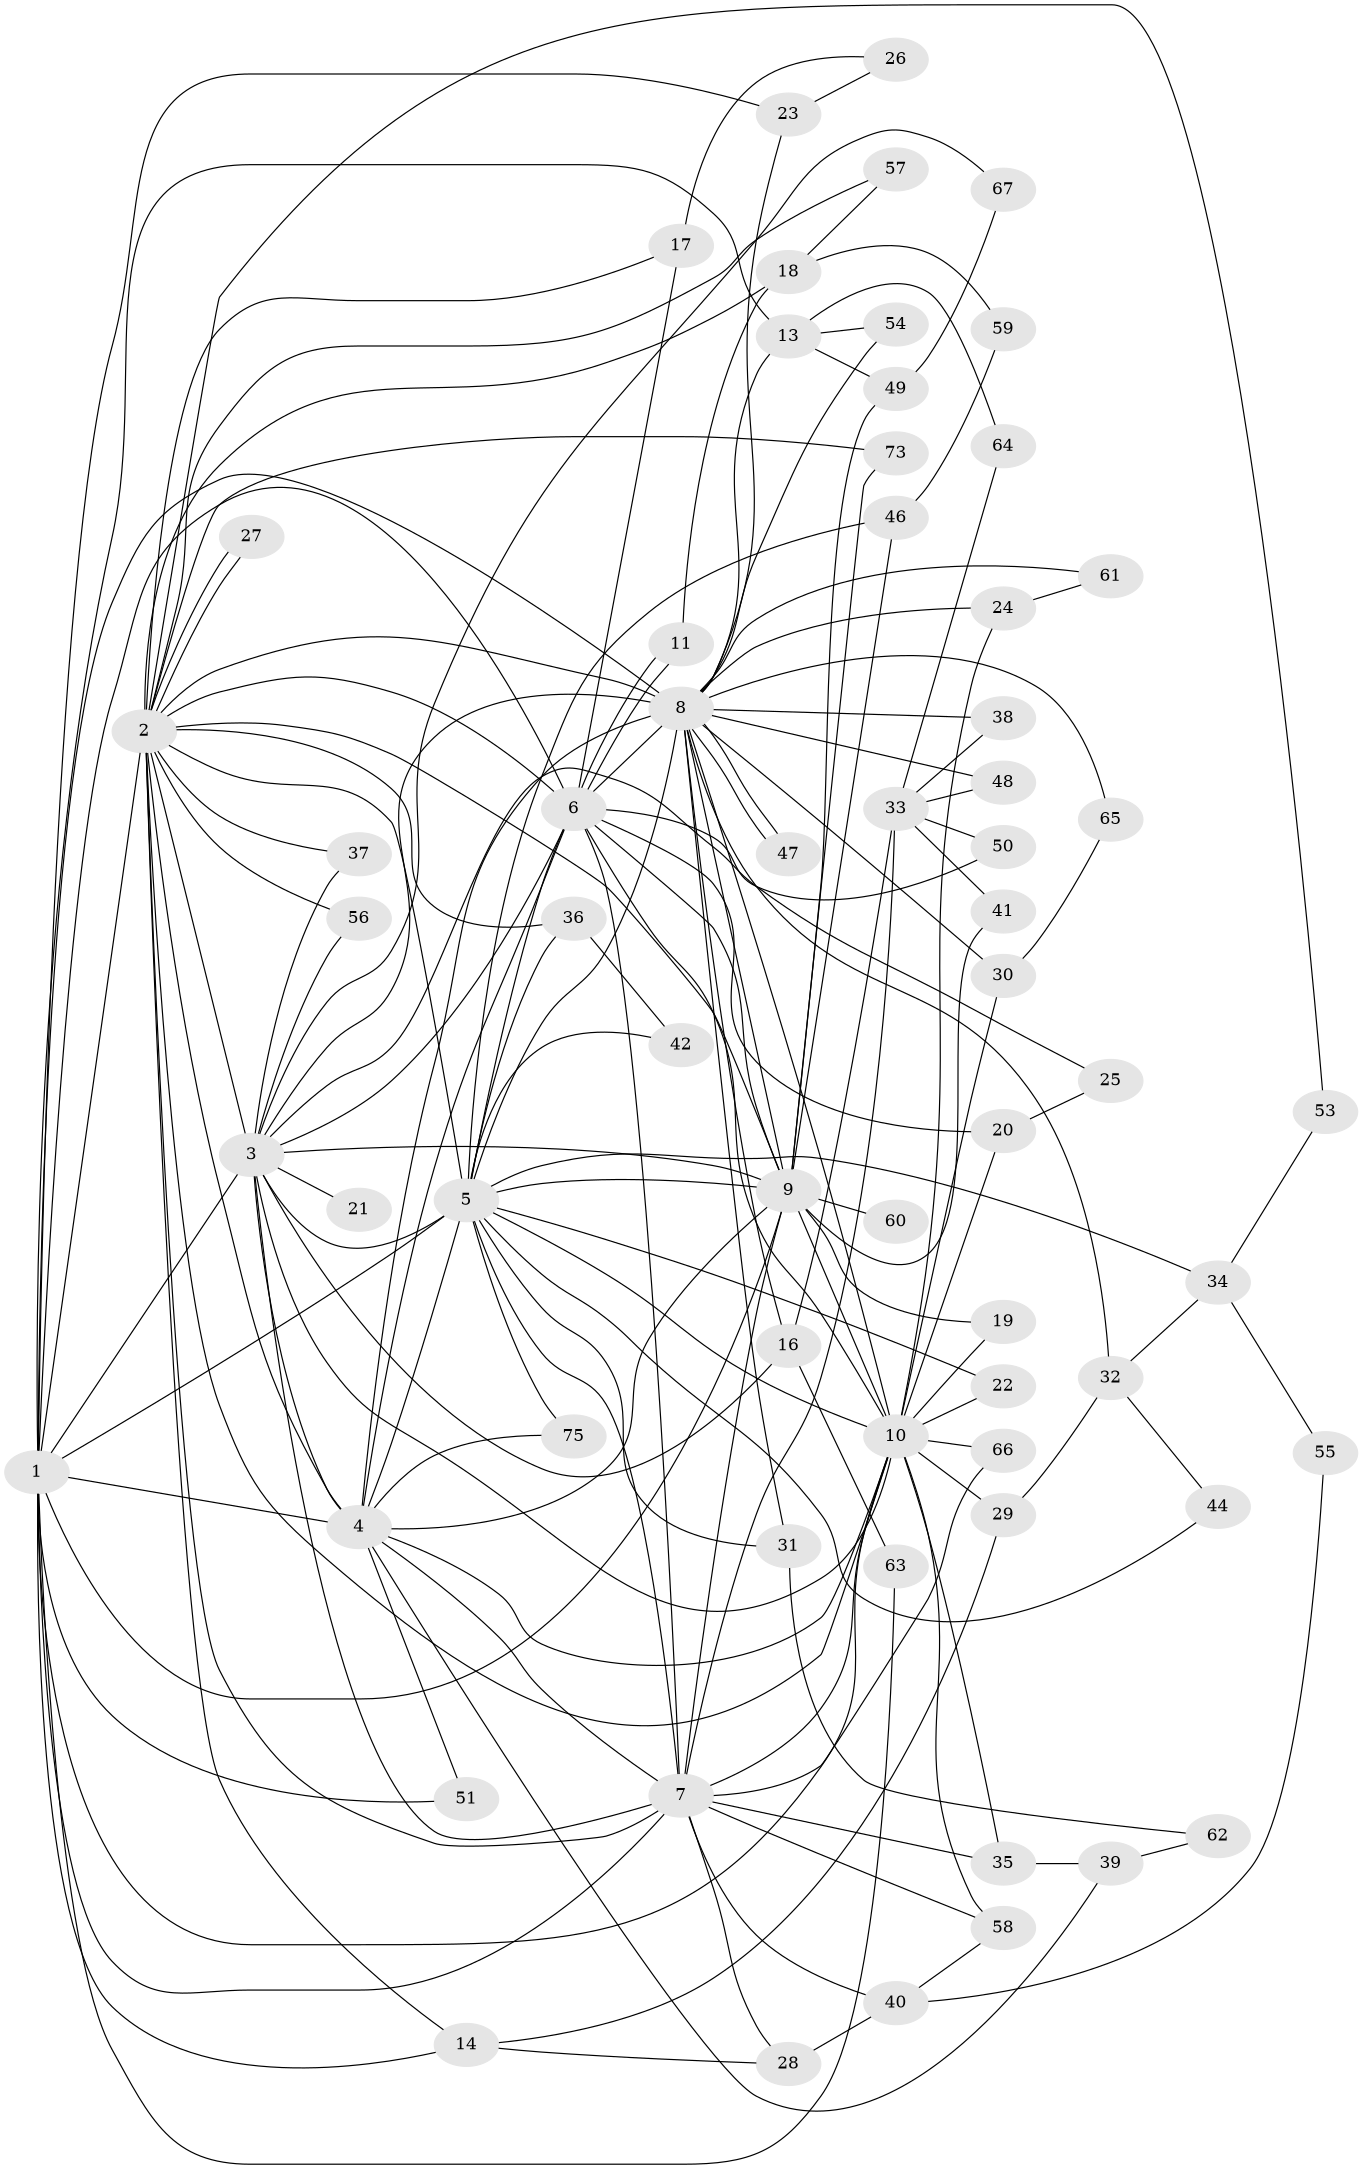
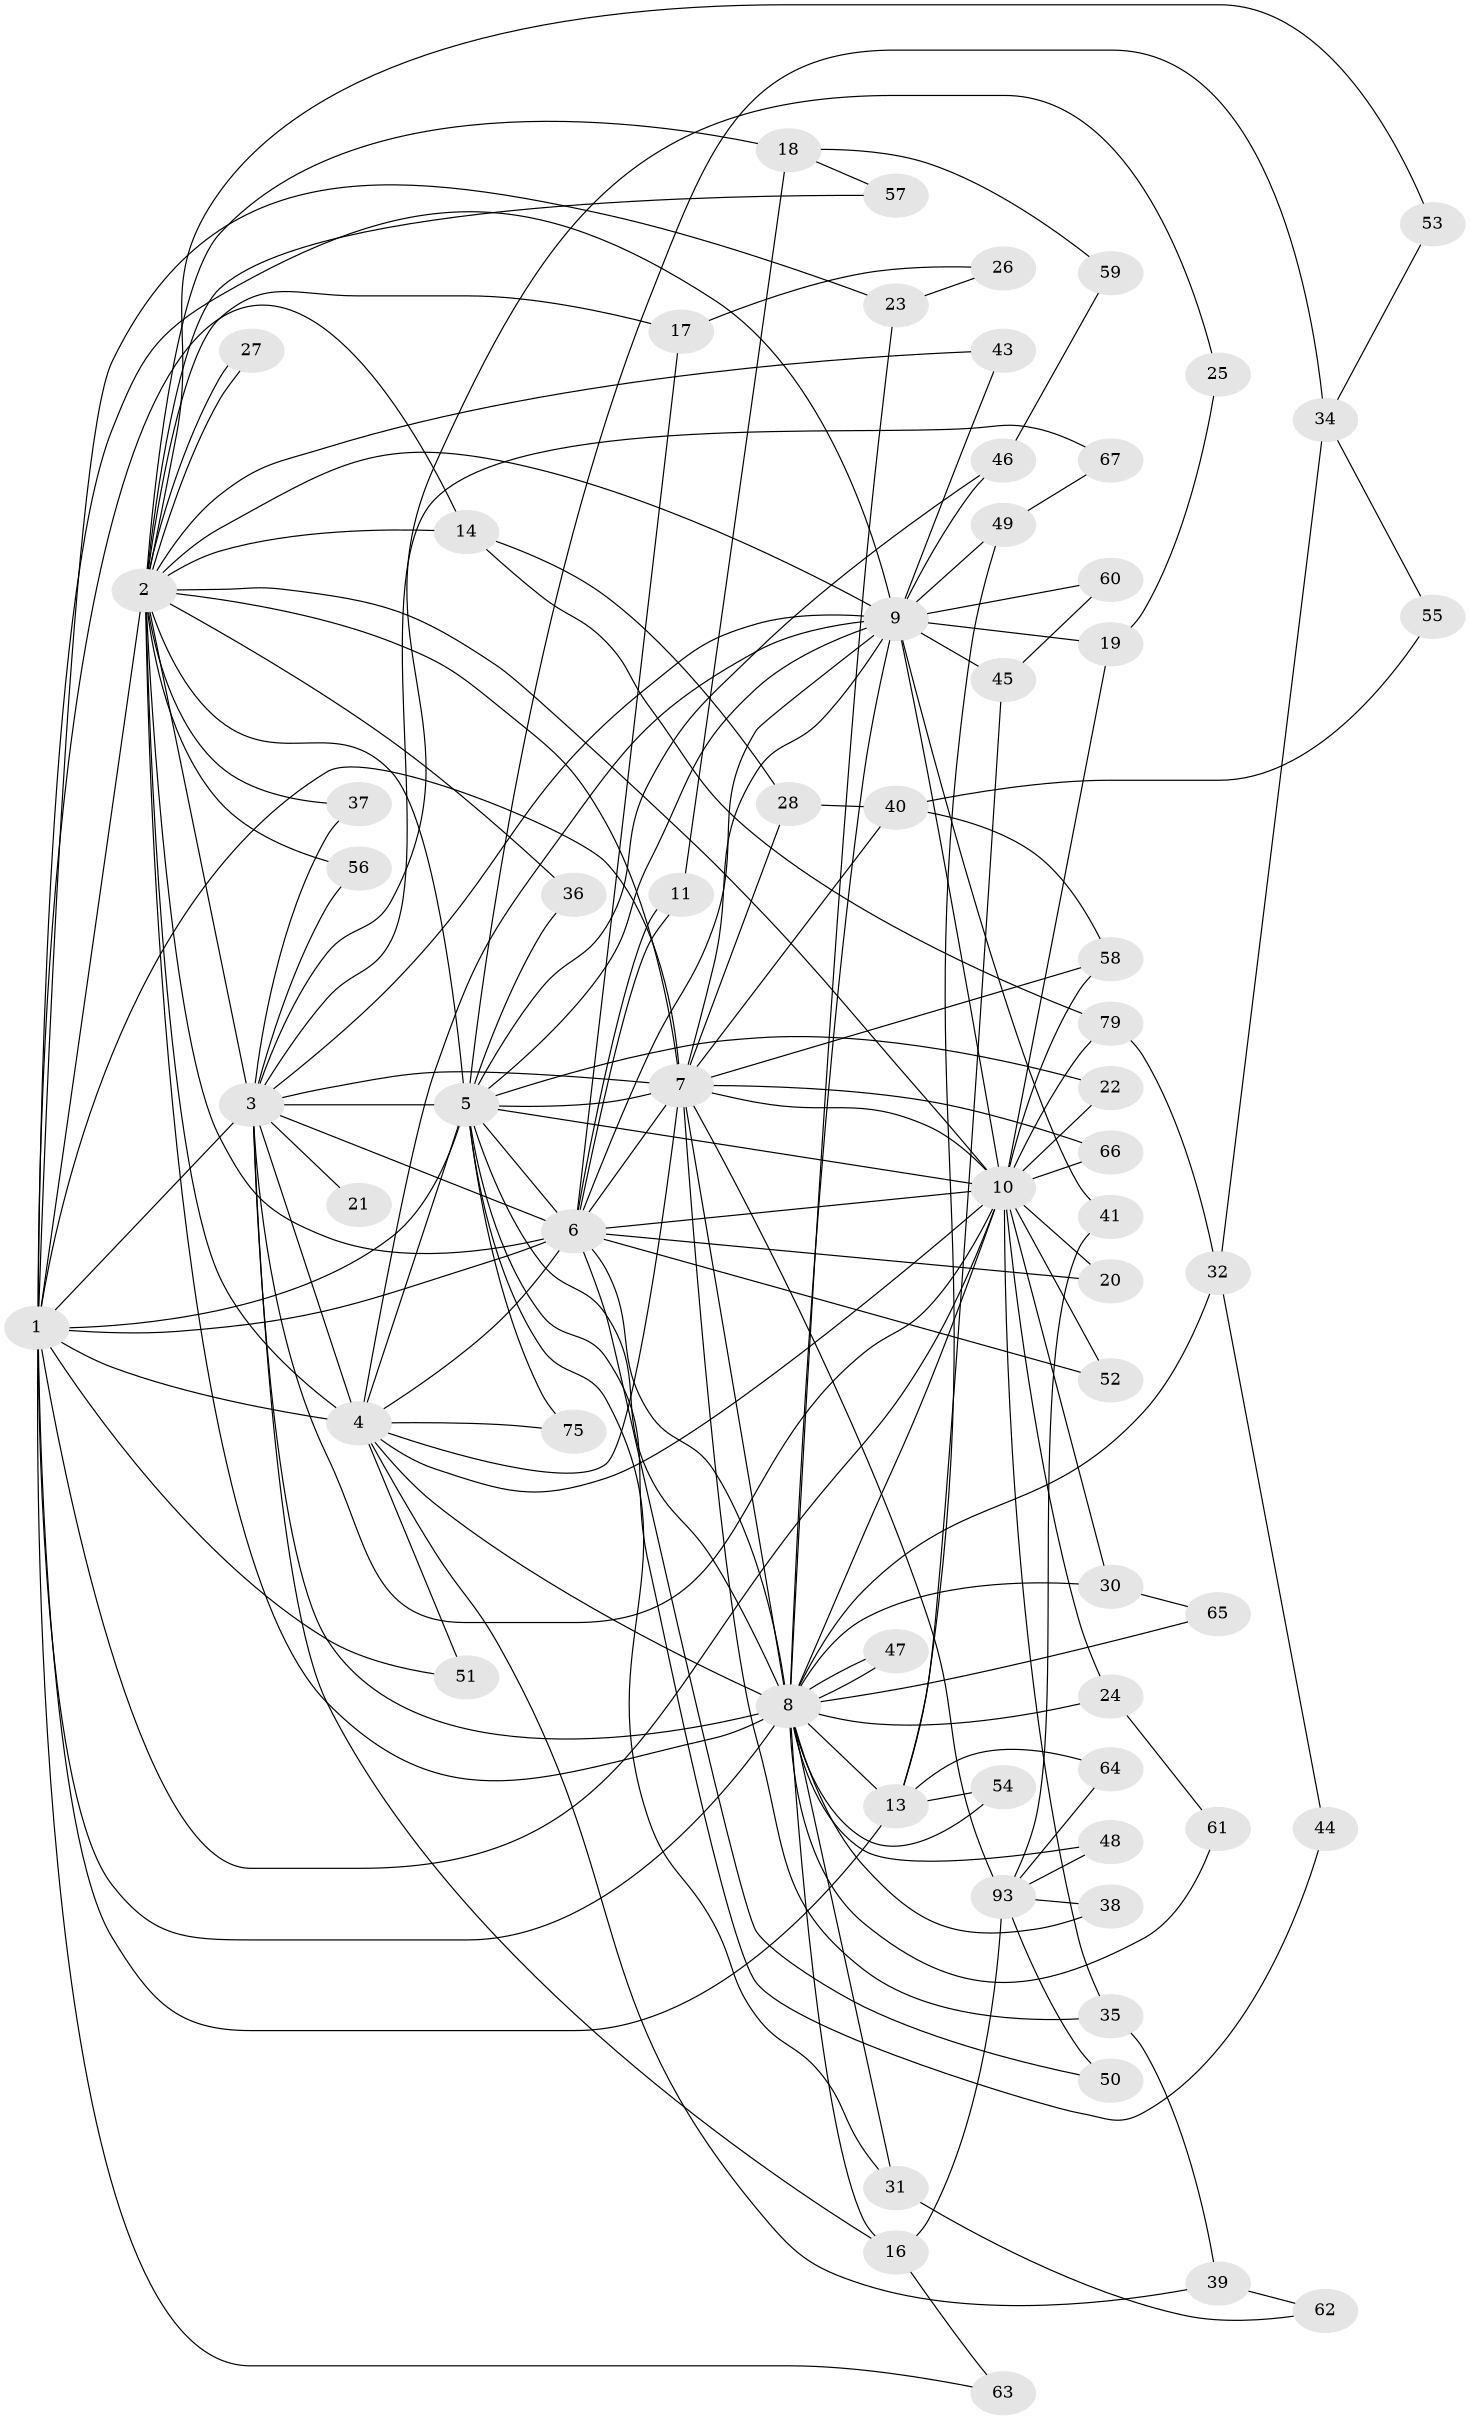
node "73": label "73" -> "43"
node "45": added
node "33": label "33" -> "93"
node "42": removed
edge "25" -- "20": now "25" -- "19"
node "52": added
edge "7" -- "8": added
node "29": label "29" -> "79"
